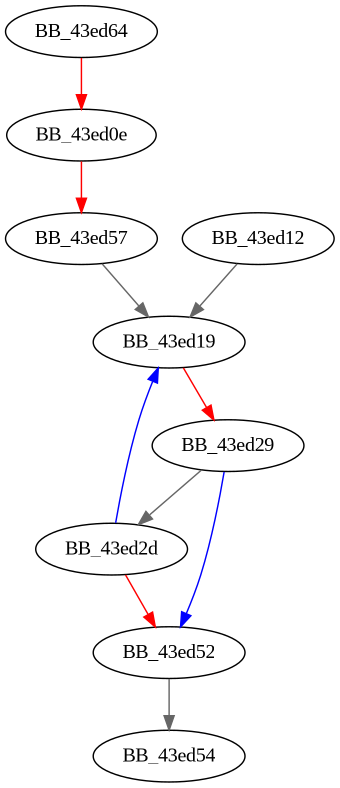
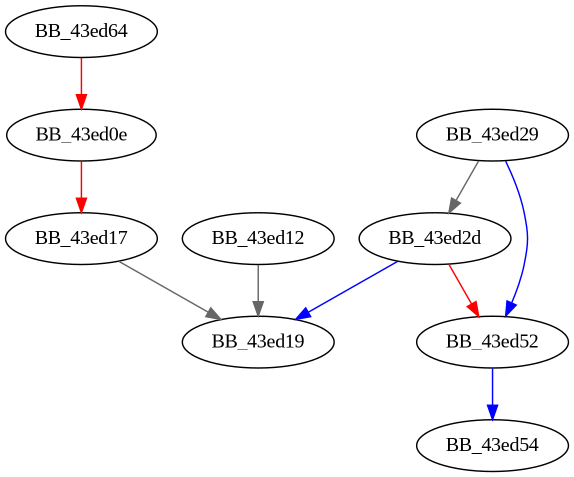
node "BB_43ed57": label "BB_43ed57" -> "BB_43ed17"
edge "BB_43ed19" -> "BB_43ed29": removed
edge "BB_43ed52" -> "BB_43ed54": color gray40 -> blue
